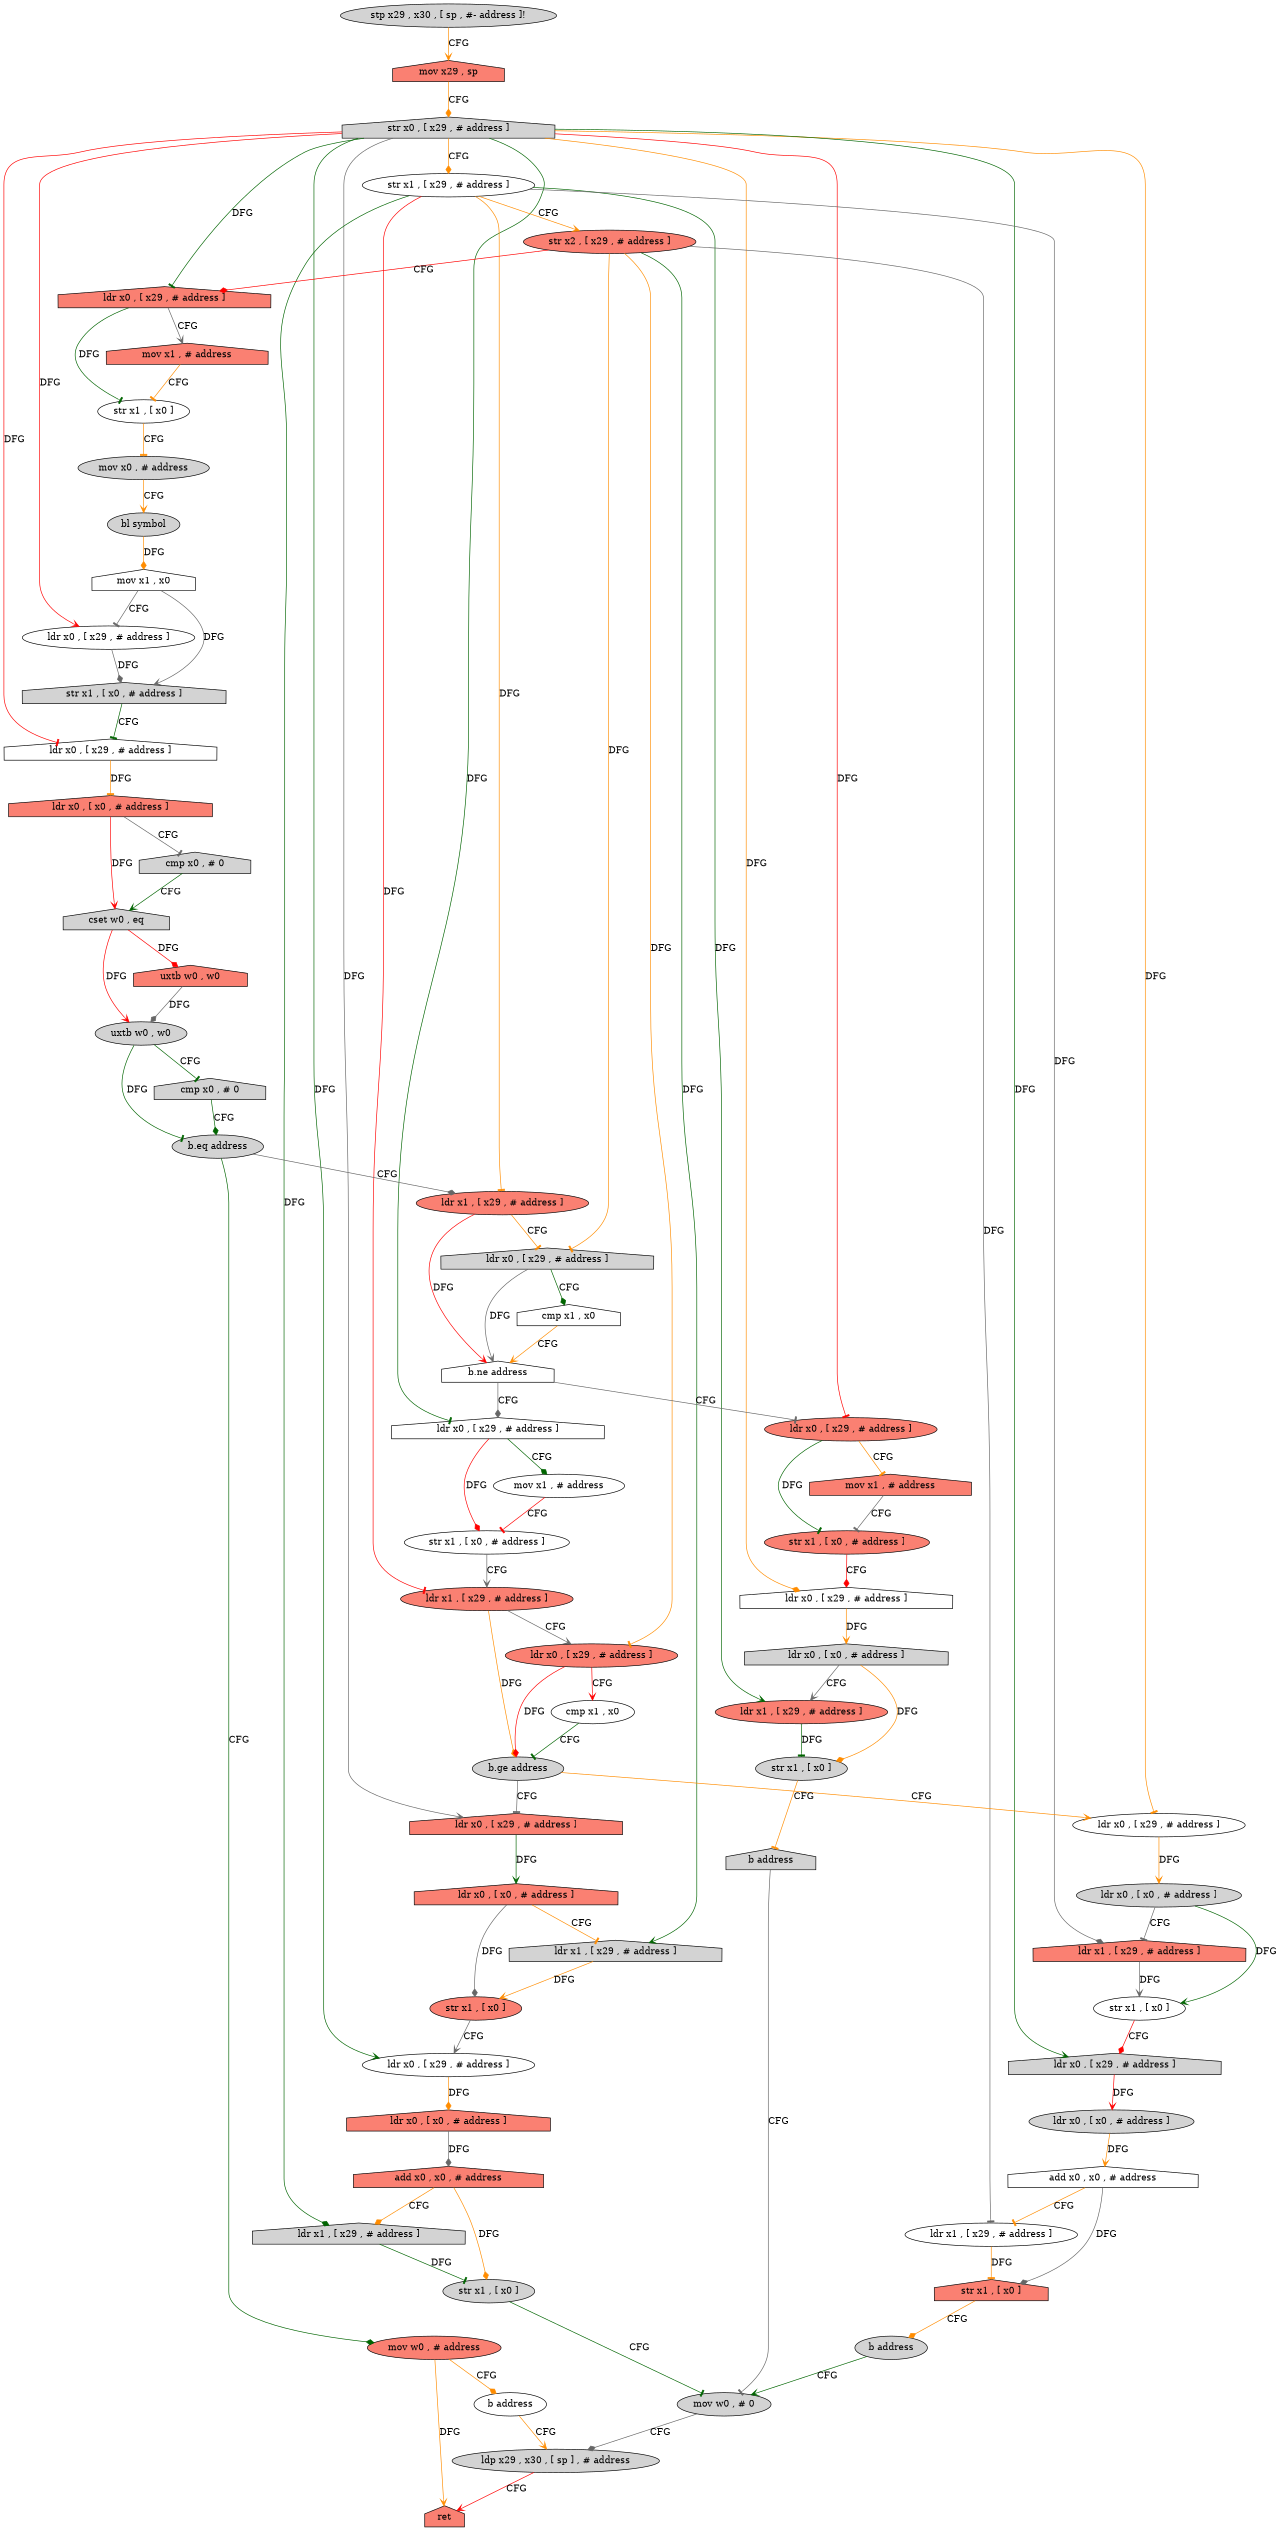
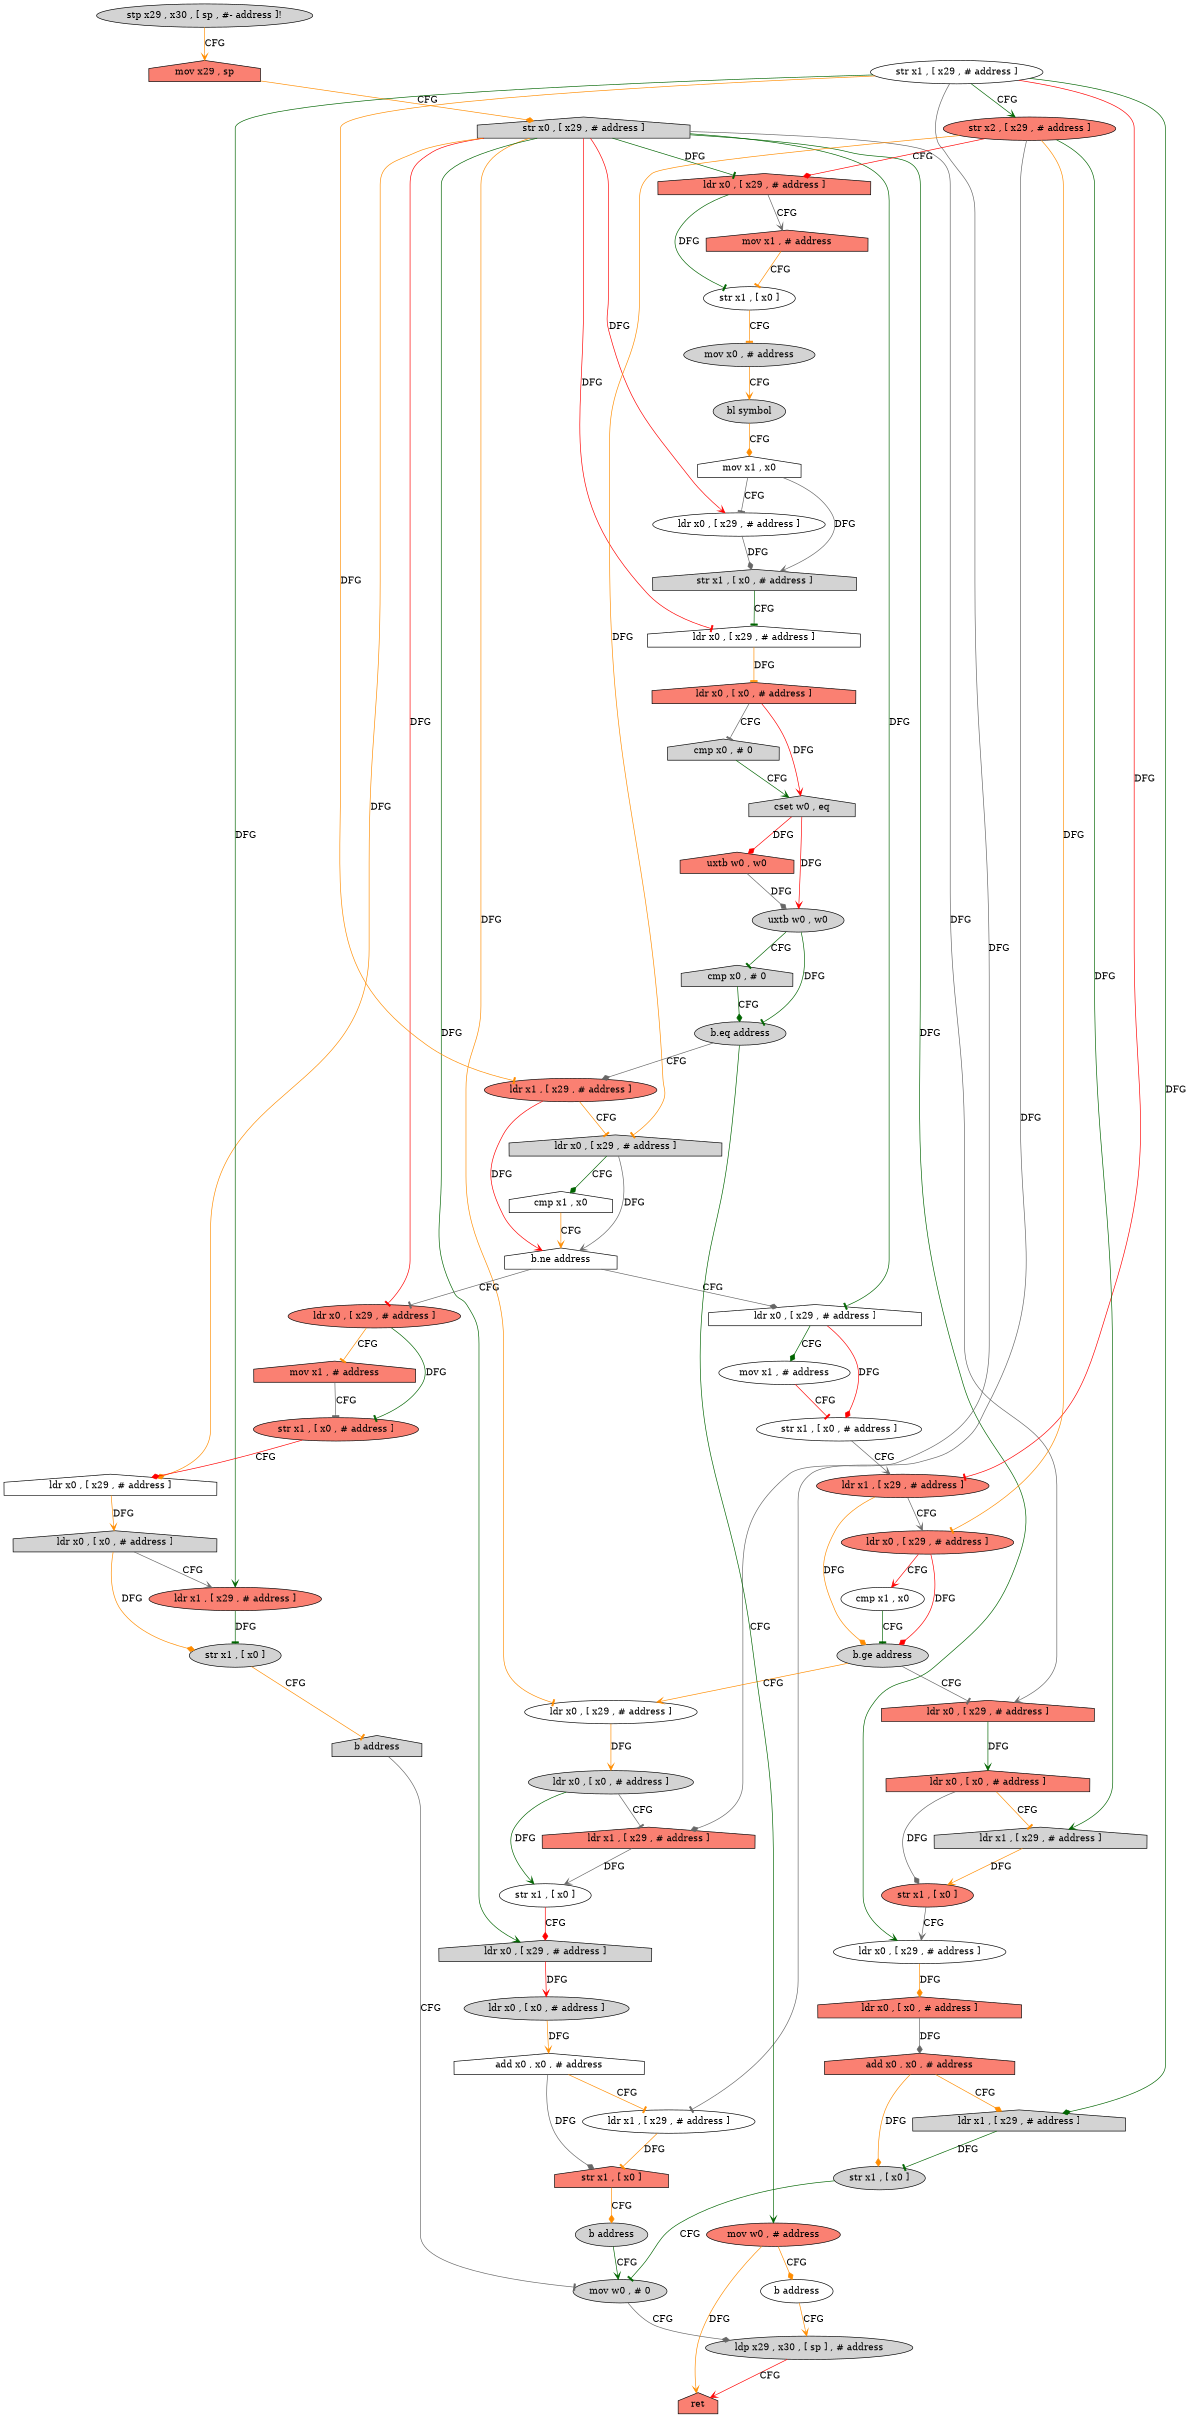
edge "str x0 , [ x29 , # address ]" -> "str x1 , [ x29 , # address ]": removed, label "CFG"
edge "str x1 , [ x29 , # address ]" -> "str x2 , [ x29 , # address ]": color darkorange -> darkgreen
edge "bl symbol" -> "mov x1 , x0": label "DFG" -> "CFG"
edge "b.eq address" -> "mov w0 , # address": arrowhead diamond -> vee
